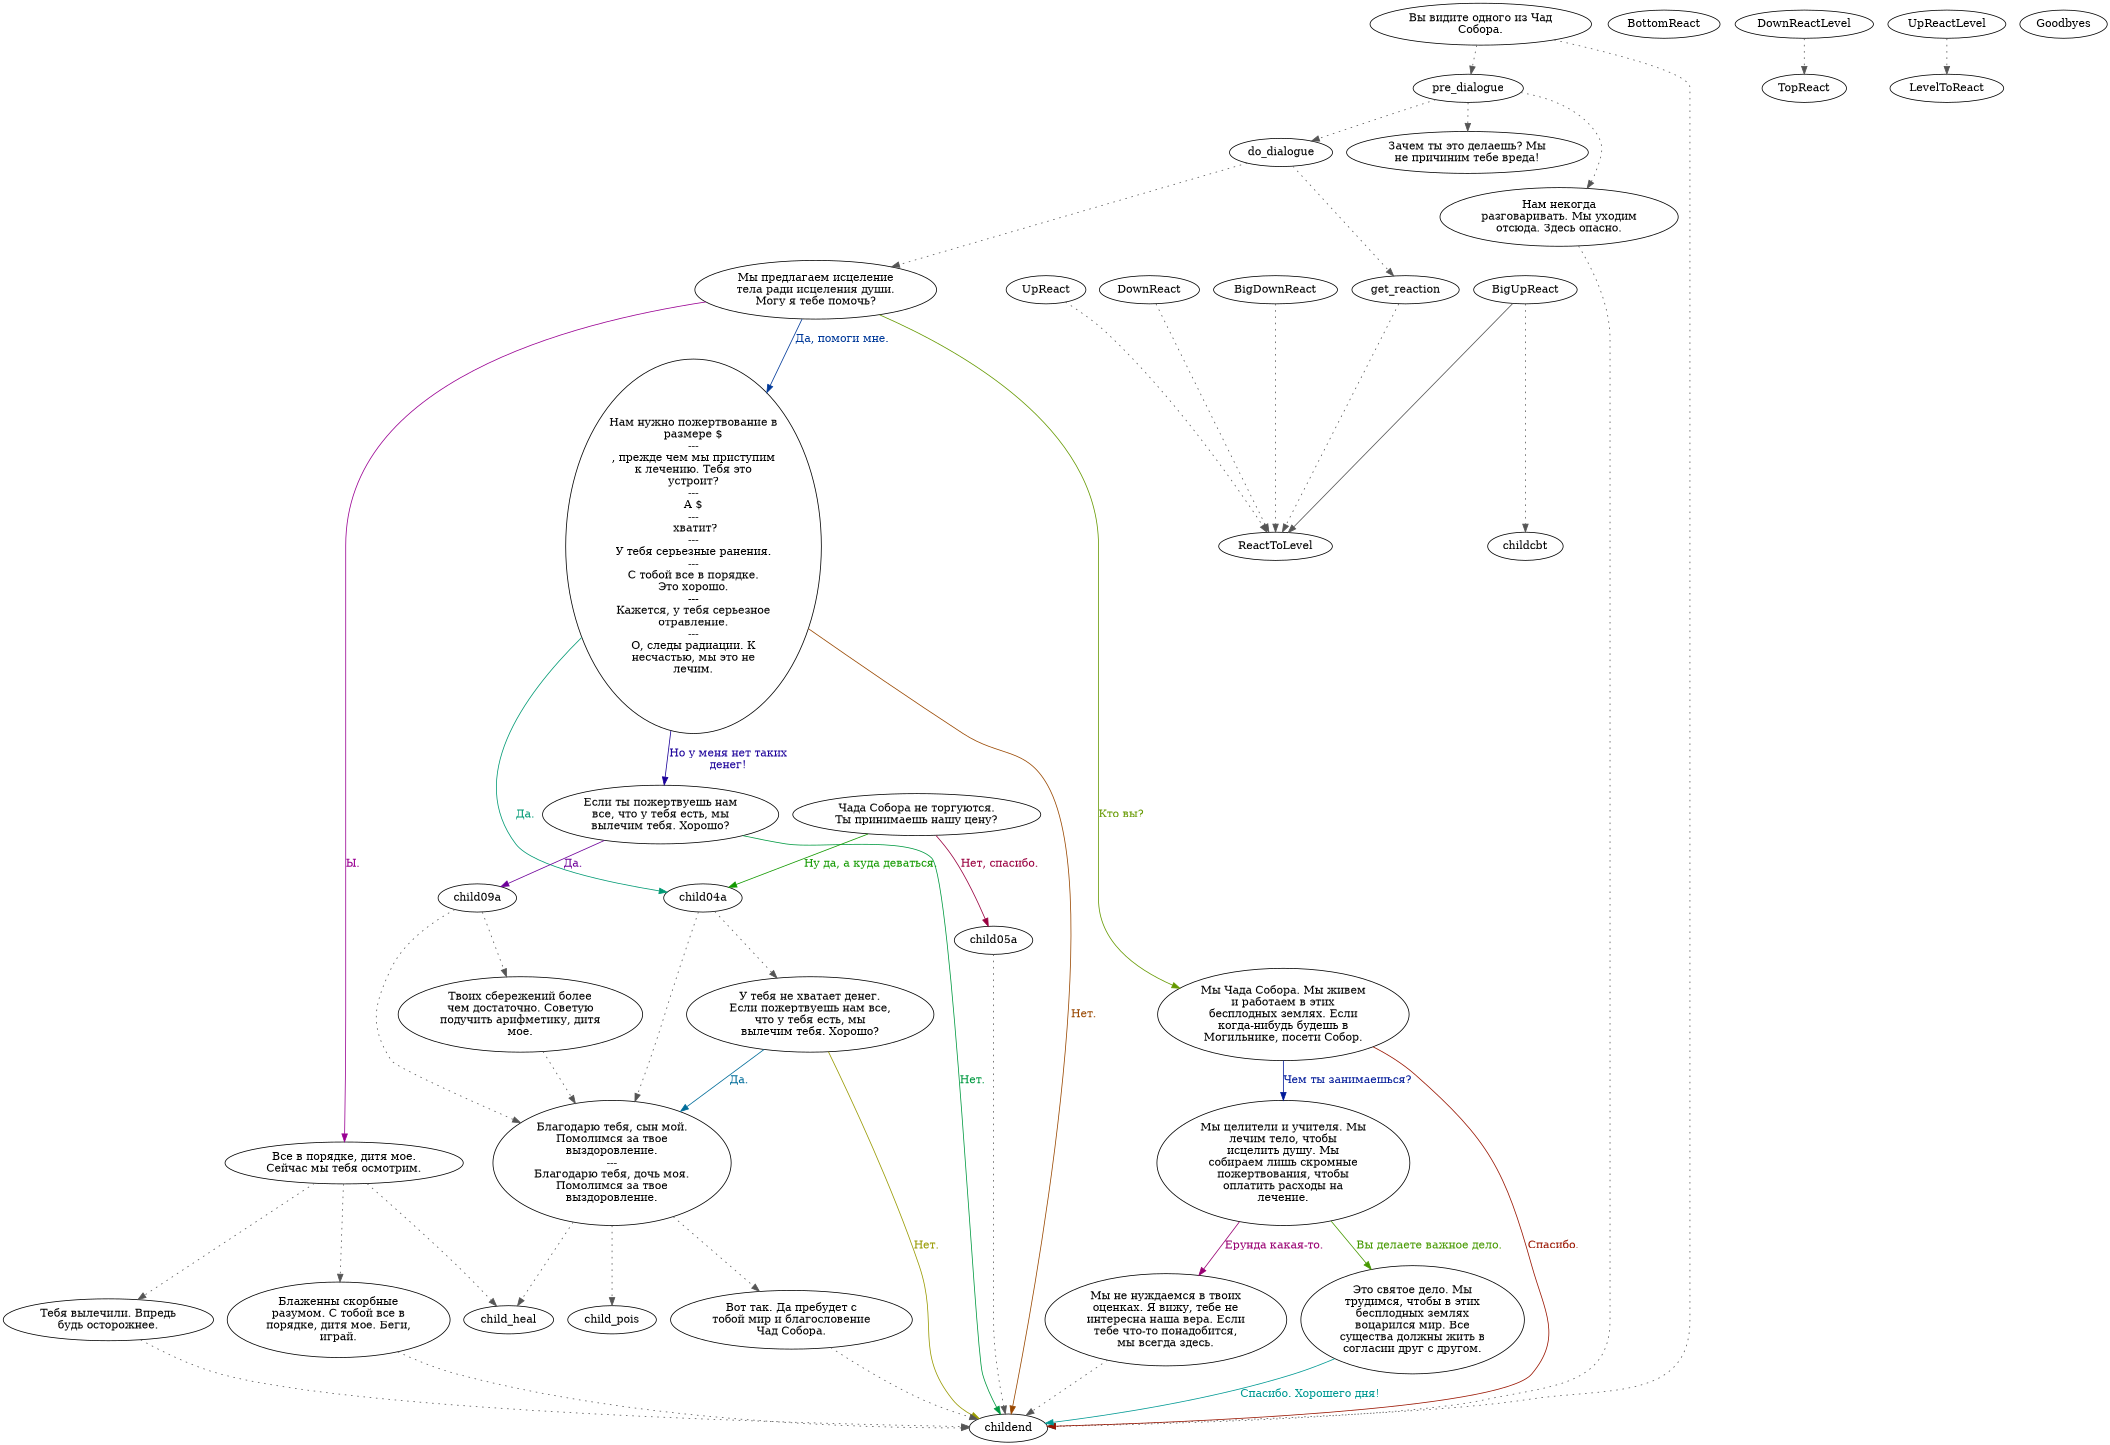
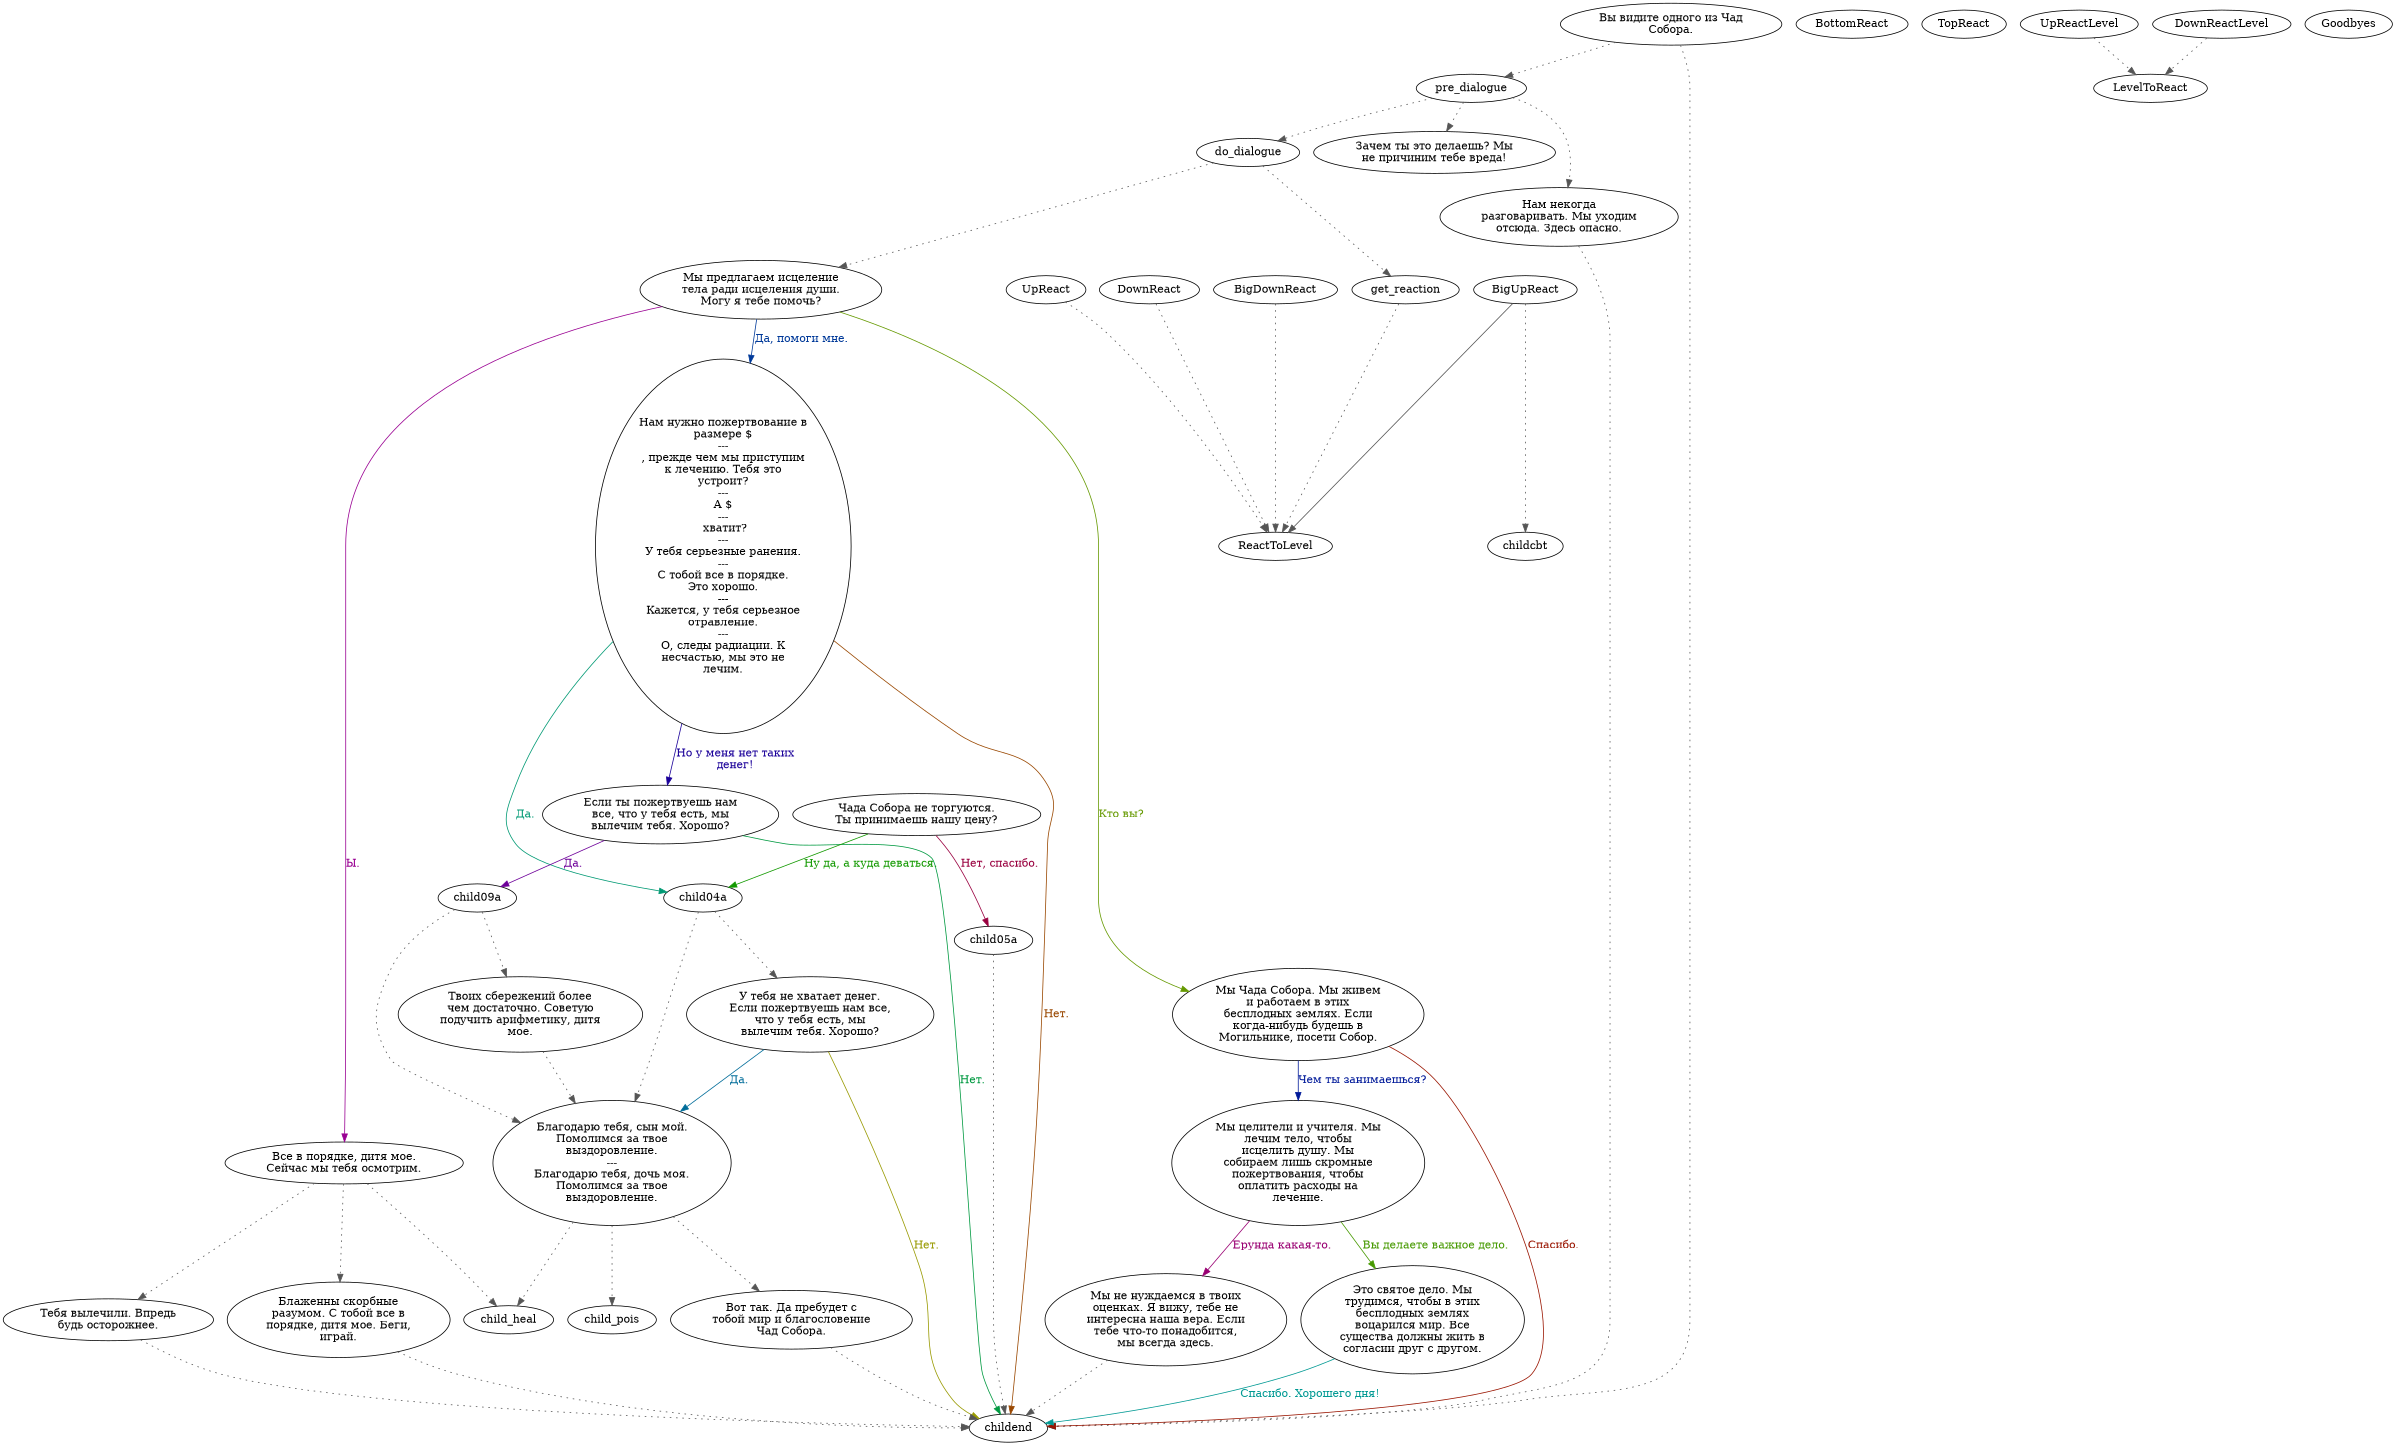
edge "DownReactLevel" -> "TopReact": now "DownReactLevel" -> "LevelToReact"
